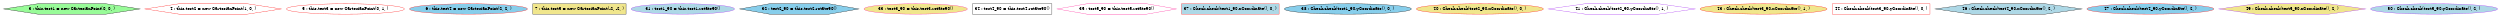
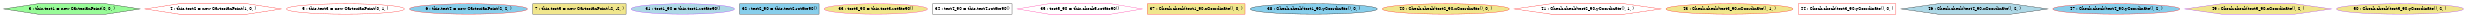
node "32 : test2_90 = this.test2.rotate90()": shape hexagon -> box
node "35 : test5_90 = this.test5.rotate90()": label "35 : test5_90 = this.test5.rotate90()" -> "35 : test5_90 = this.check5.rotate90()"
node "37 : Check.check(test1_90.xCoordinate(), 0, )": fillcolor lightblue -> khaki
node "41 : Check.check(test2_90.yCoordinate(), 1, )": color purple -> red
node "50 : Check.check(test5_90.yCoordinate(), 2, )": fillcolor lightblue -> khaki
